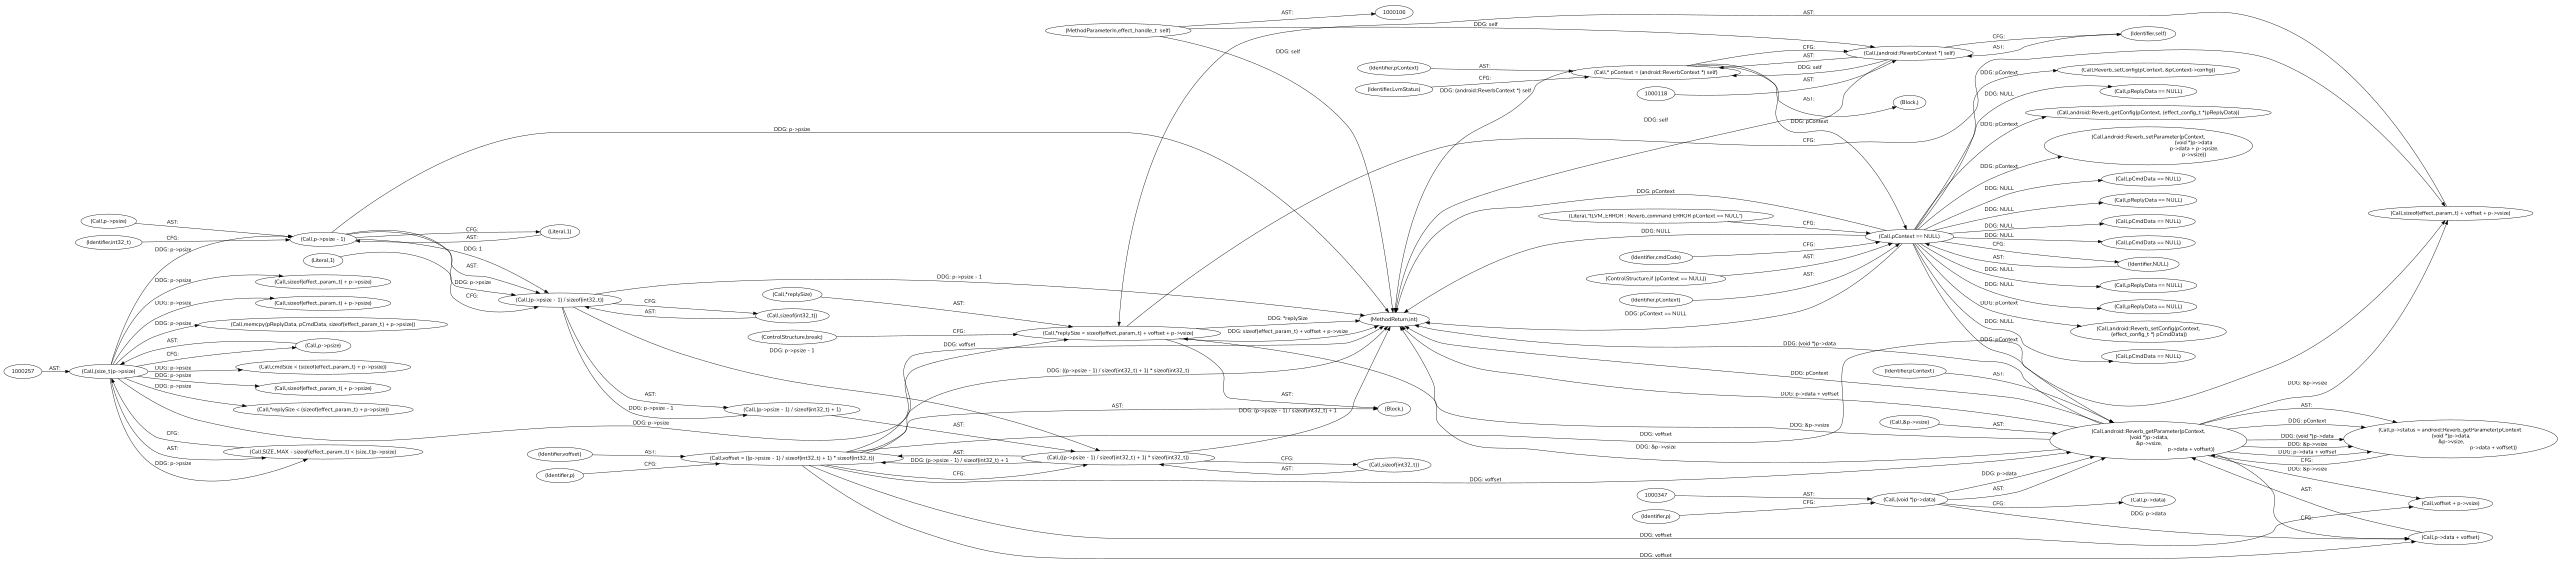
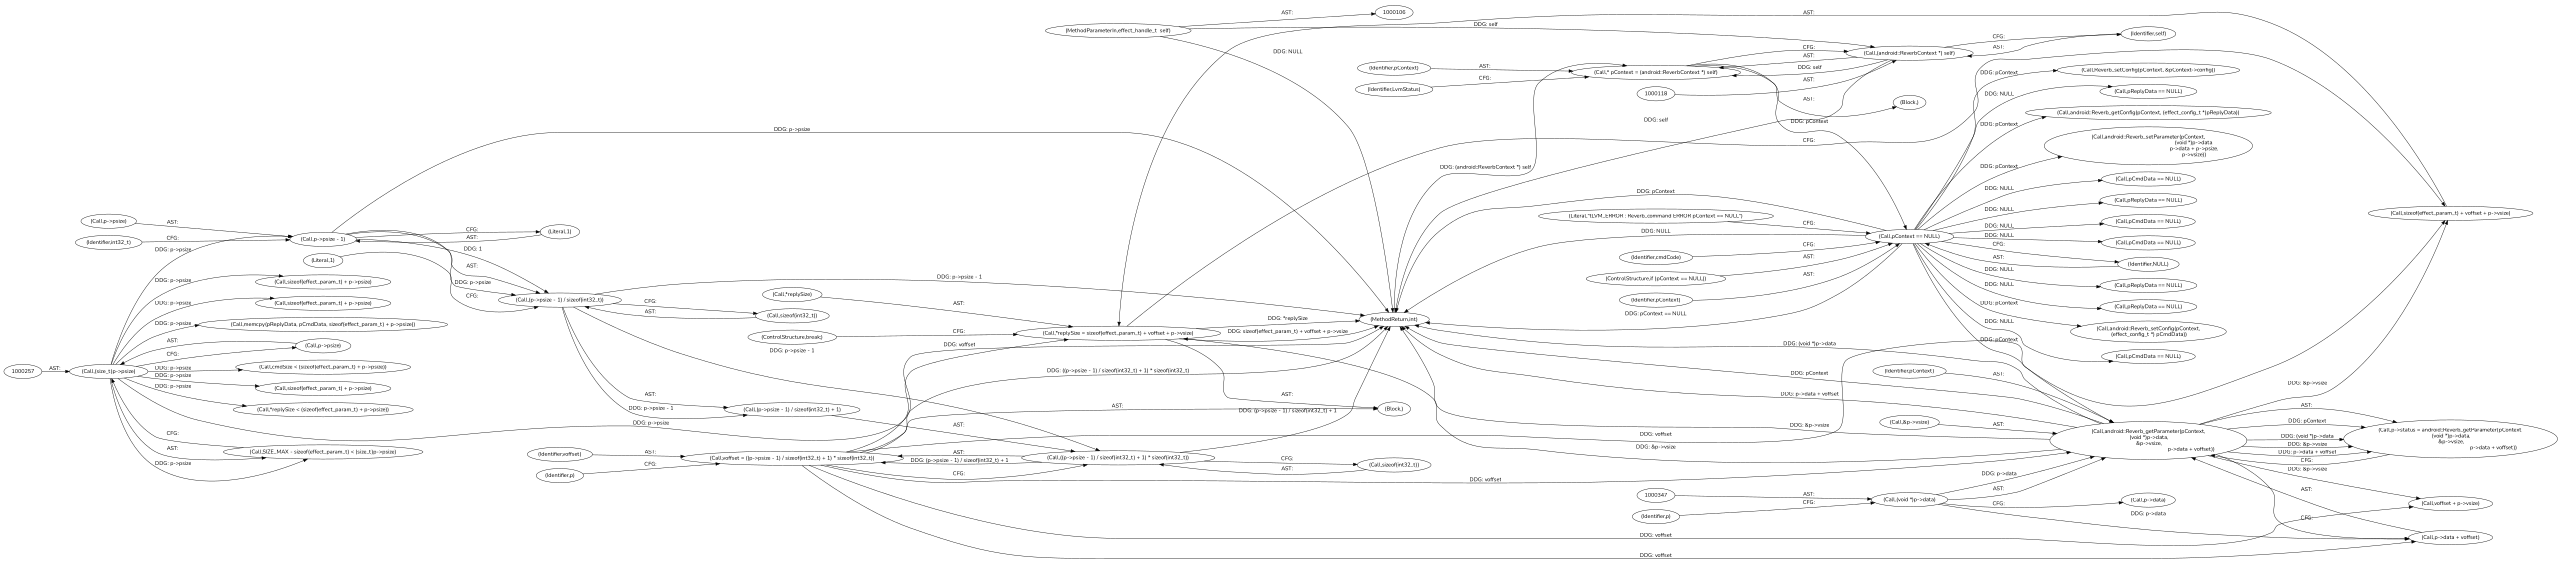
edge "(MethodParameterIn,effect_handle_t  self)" -> "(MethodReturn,int)": label "DDG: self" -> "DDG: NULL"
edge "(Call,* pContext = (android::ReverbContext *) self)" -> "(MethodReturn,int)": reversed
